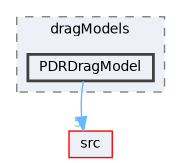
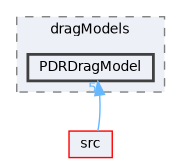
edge "PDRDragModel" -> "src": reversed
